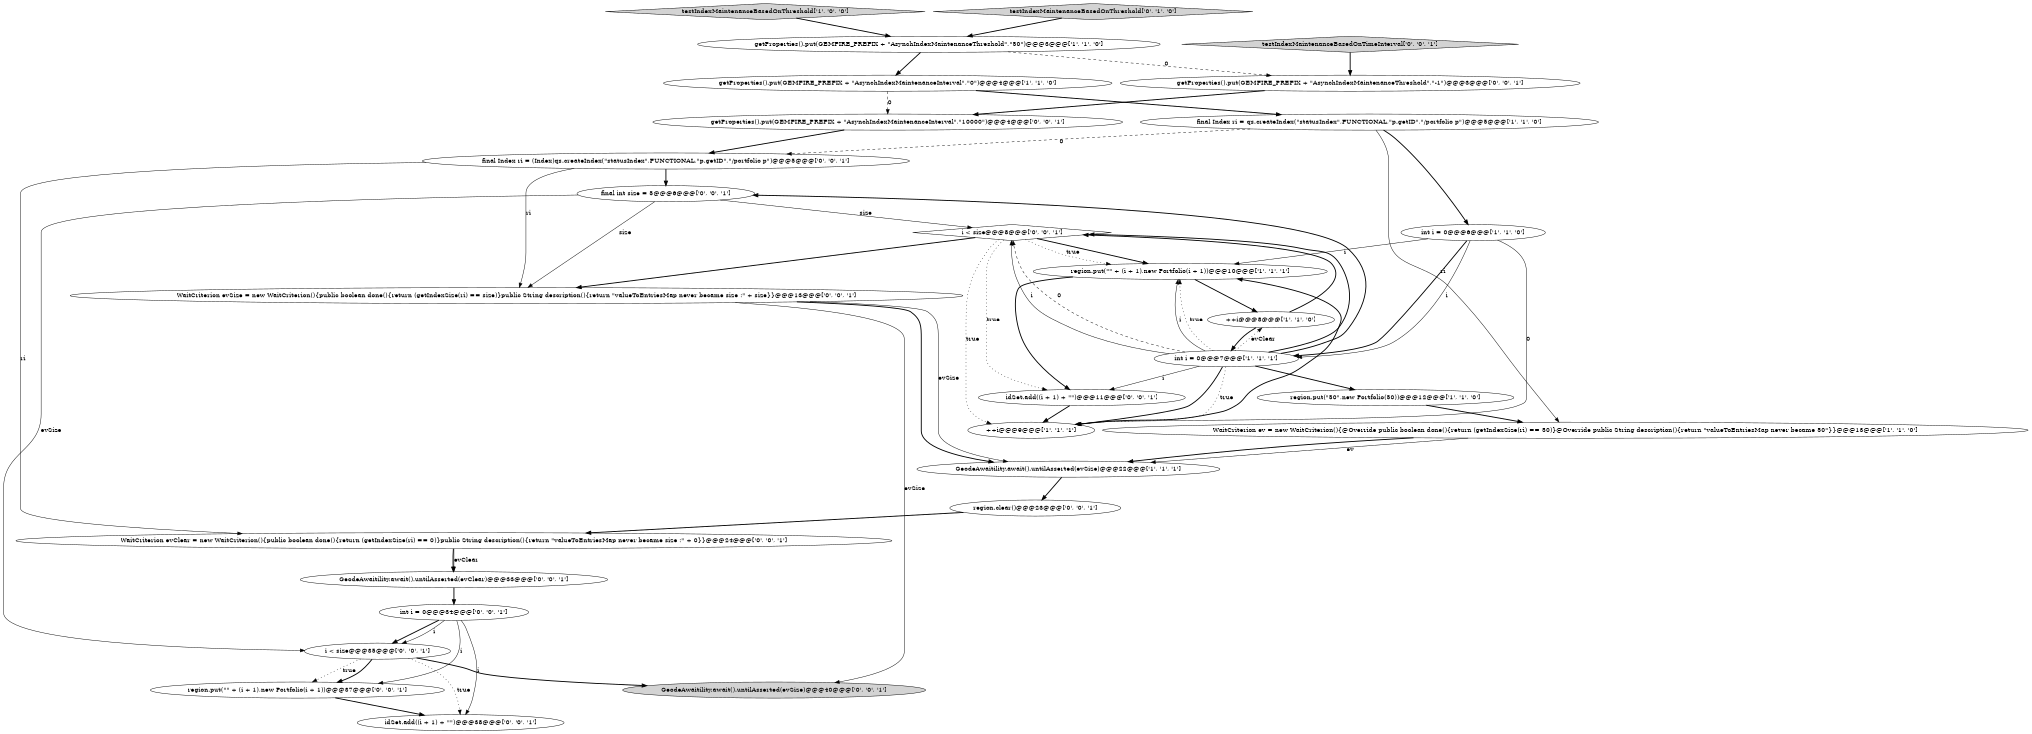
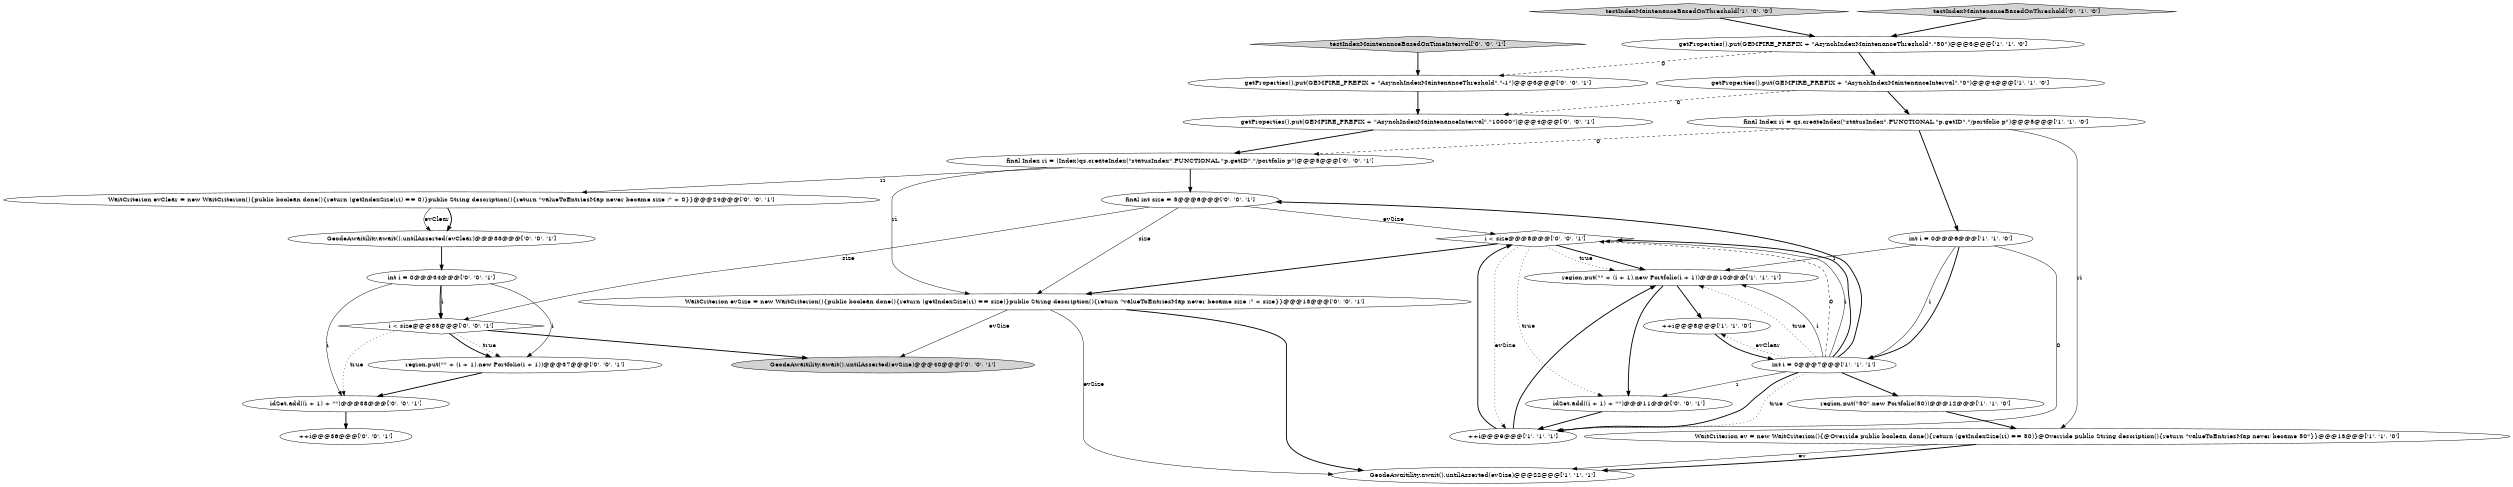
edge "final int size = 5@@@6@@@['0', '0', '1']" -> "i < size@@@8@@@['0', '0', '1']": label "size" -> "evSize"
edge "++i@@@8@@@['1', '1', '0']" -> "i < size@@@8@@@['0', '0', '1']": now "++i@@@9@@@['1', '1', '1']" -> "i < size@@@8@@@['0', '0', '1']"
edge "i < size@@@8@@@['0', '0', '1']" -> "++i@@@9@@@['1', '1', '1']": label "true" -> "evSize"
edge "final int size = 5@@@6@@@['0', '0', '1']" -> "i < size@@@35@@@['0', '0', '1']": label "evSize" -> "size"
node "++i@@@36@@@['0', '0', '1']": added
node "region.clear()@@@23@@@['0', '0', '1']": removed
node "i < size@@@35@@@['0', '0', '1']": shape ellipse -> diamond
